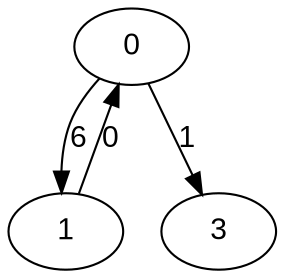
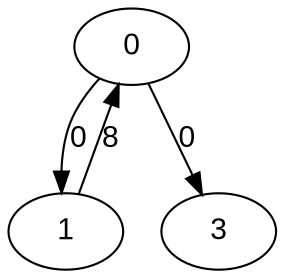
edge "0" -> "1": label "6" -> "0"
edge "1" -> "0": label "0" -> "8"
edge "0" -> "3": label "1" -> "0"
